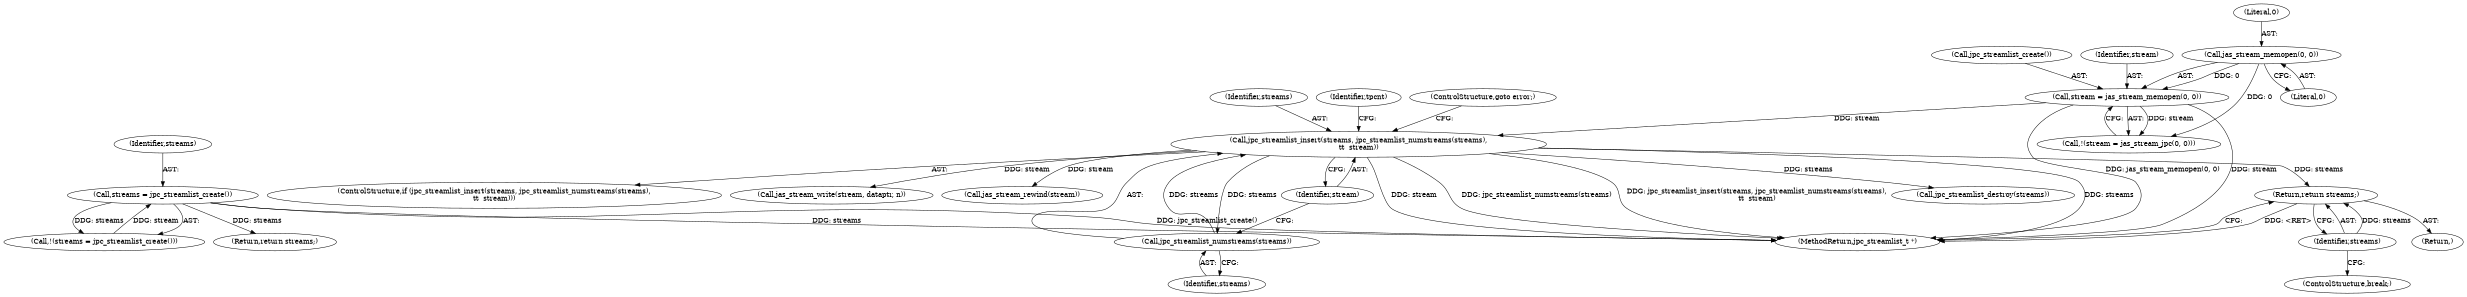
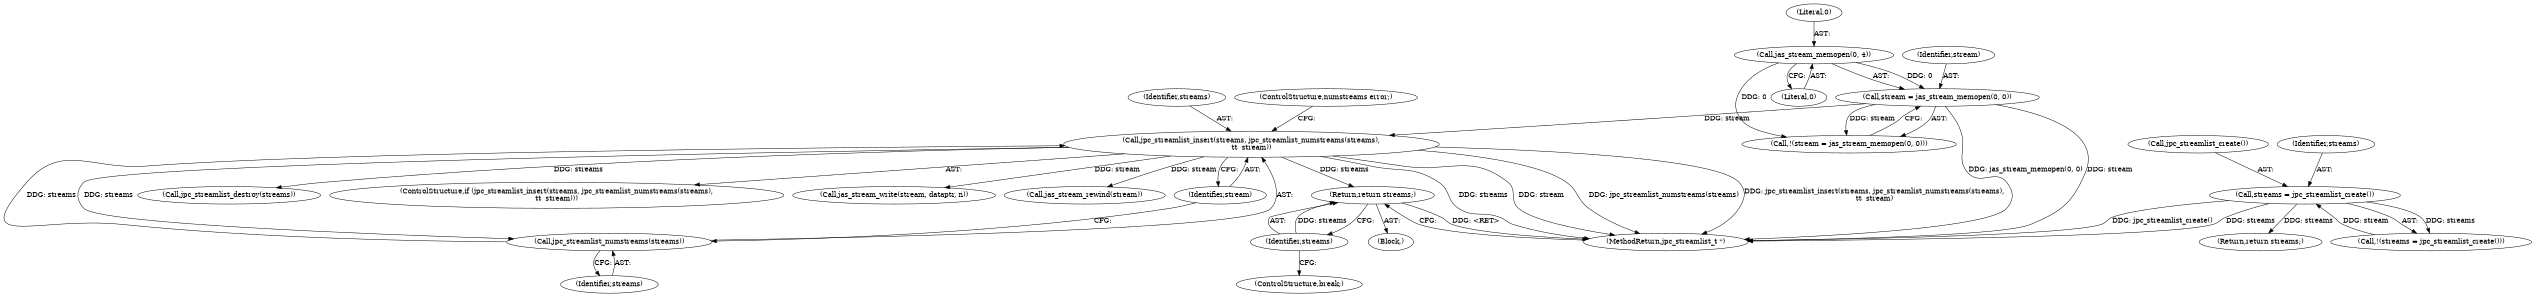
node "(Call,jas_stream_memopen(0, 0))": label "(Call,jas_stream_memopen(0, 0))" -> "(Call,jas_stream_memopen(0, 4))"
edge "(Call,jpc_streamlist_create())" -> "(Call,stream = jas_stream_memopen(0, 0))": now "(Call,jpc_streamlist_create())" -> "(Call,streams = jpc_streamlist_create())"
node "(Identifier,tpcnt)": removed
node "(ControlStructure,goto error;)": label "(ControlStructure,goto error;)" -> "(ControlStructure,numstreams error;)"
node "(Call,!(stream = jas_stream_jpc(0, 0)))": label "(Call,!(stream = jas_stream_jpc(0, 0)))" -> "(Call,!(stream = jas_stream_memopen(0, 0)))"
node "(Return,)": label "(Return,)" -> "(Block,)"
